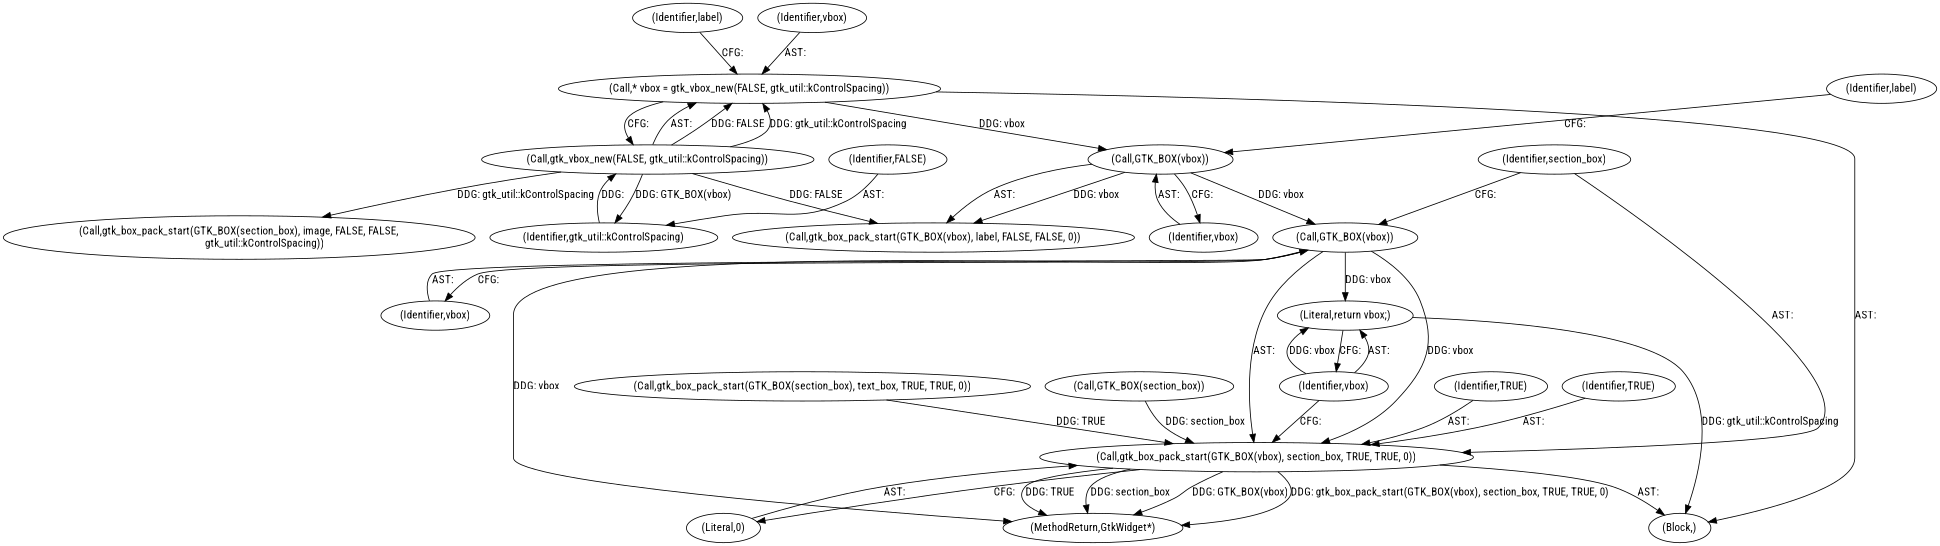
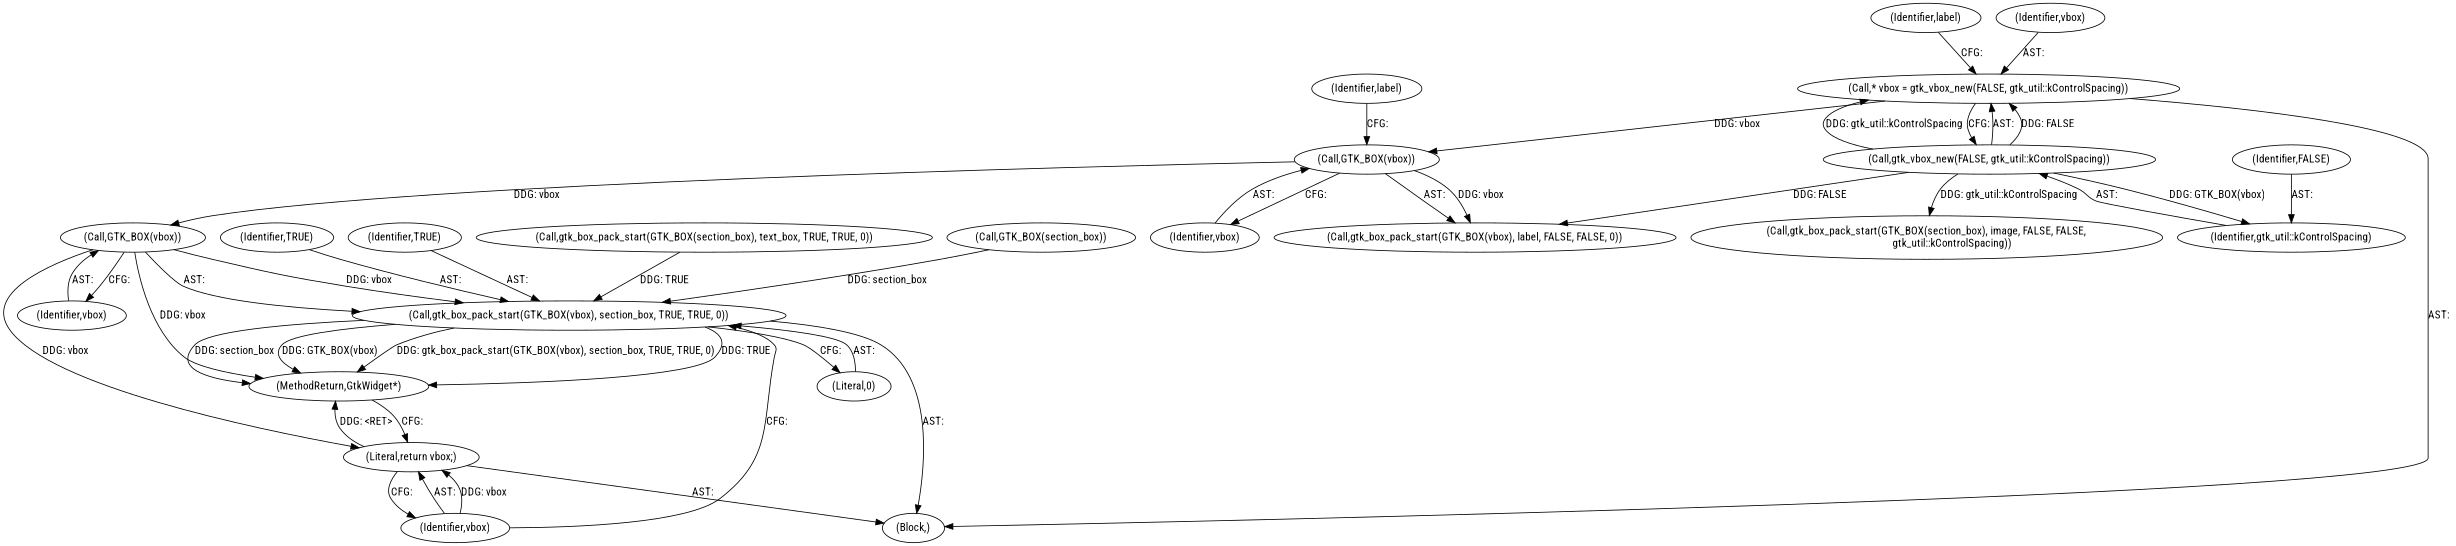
node "(Identifier,section_box)": removed
edge "(Identifier,gtk_util::kControlSpacing)" -> "(Call,gtk_vbox_new(FALSE, gtk_util::kControlSpacing))": label "DDG: " -> "AST: "
edge "(MethodReturn,GtkWidget*)" -> "(Literal,return vbox;)": added, label "CFG:"
edge "(Literal,return vbox;)" -> "(Block,)": label "DDG: gtk_util::kControlSpacing" -> "AST: "
edge "(Literal,return vbox;)" -> "(MethodReturn,GtkWidget*)": added, label "DDG: <RET>"
